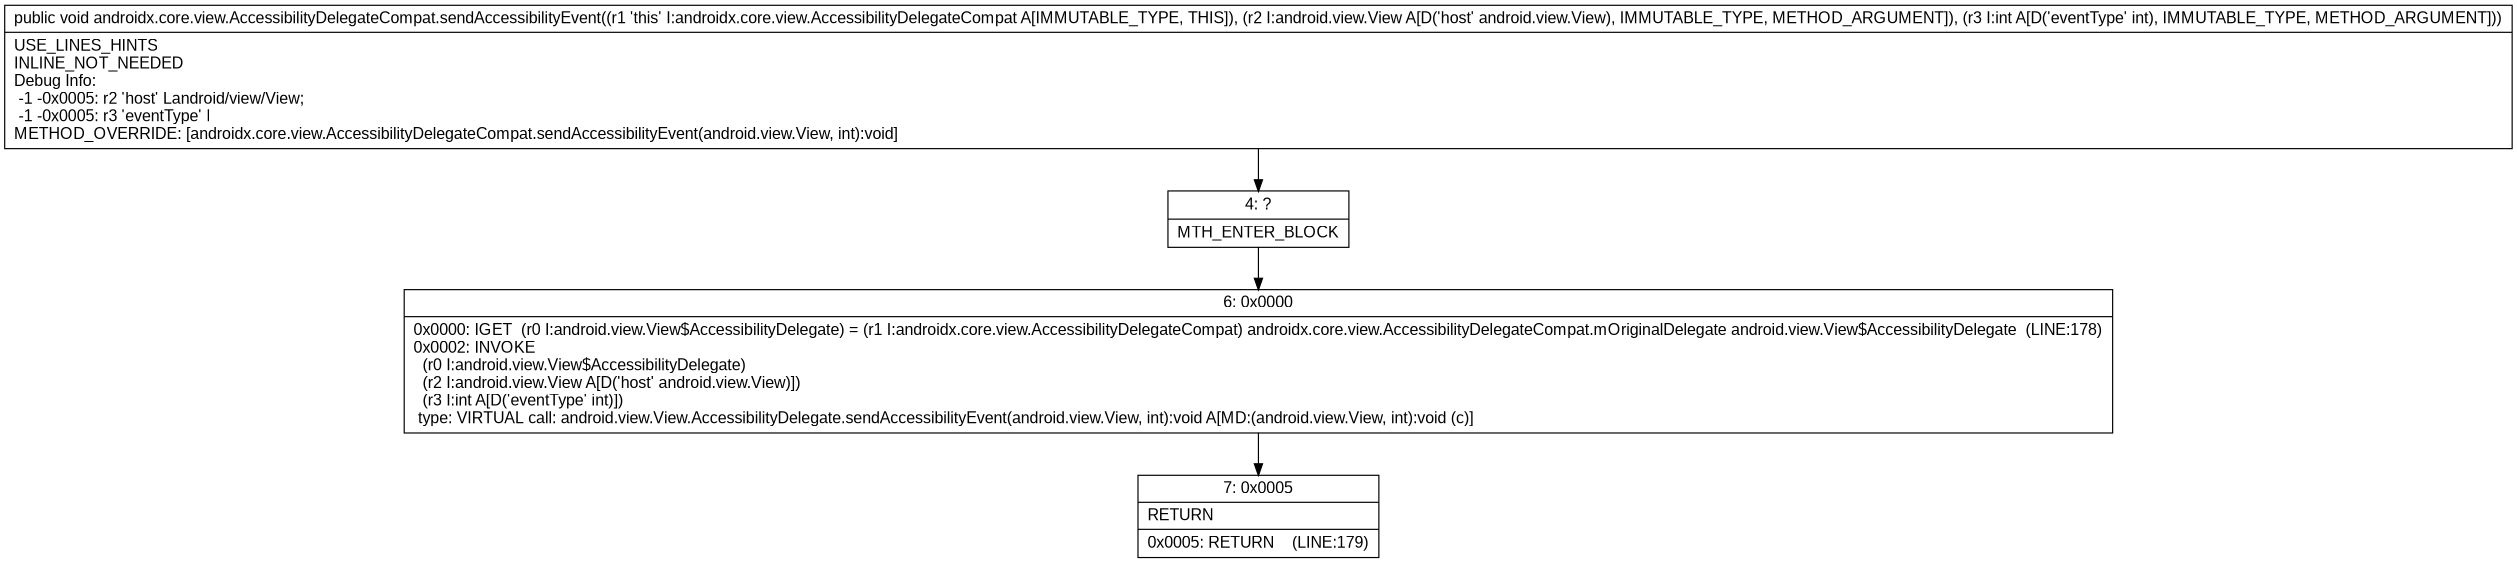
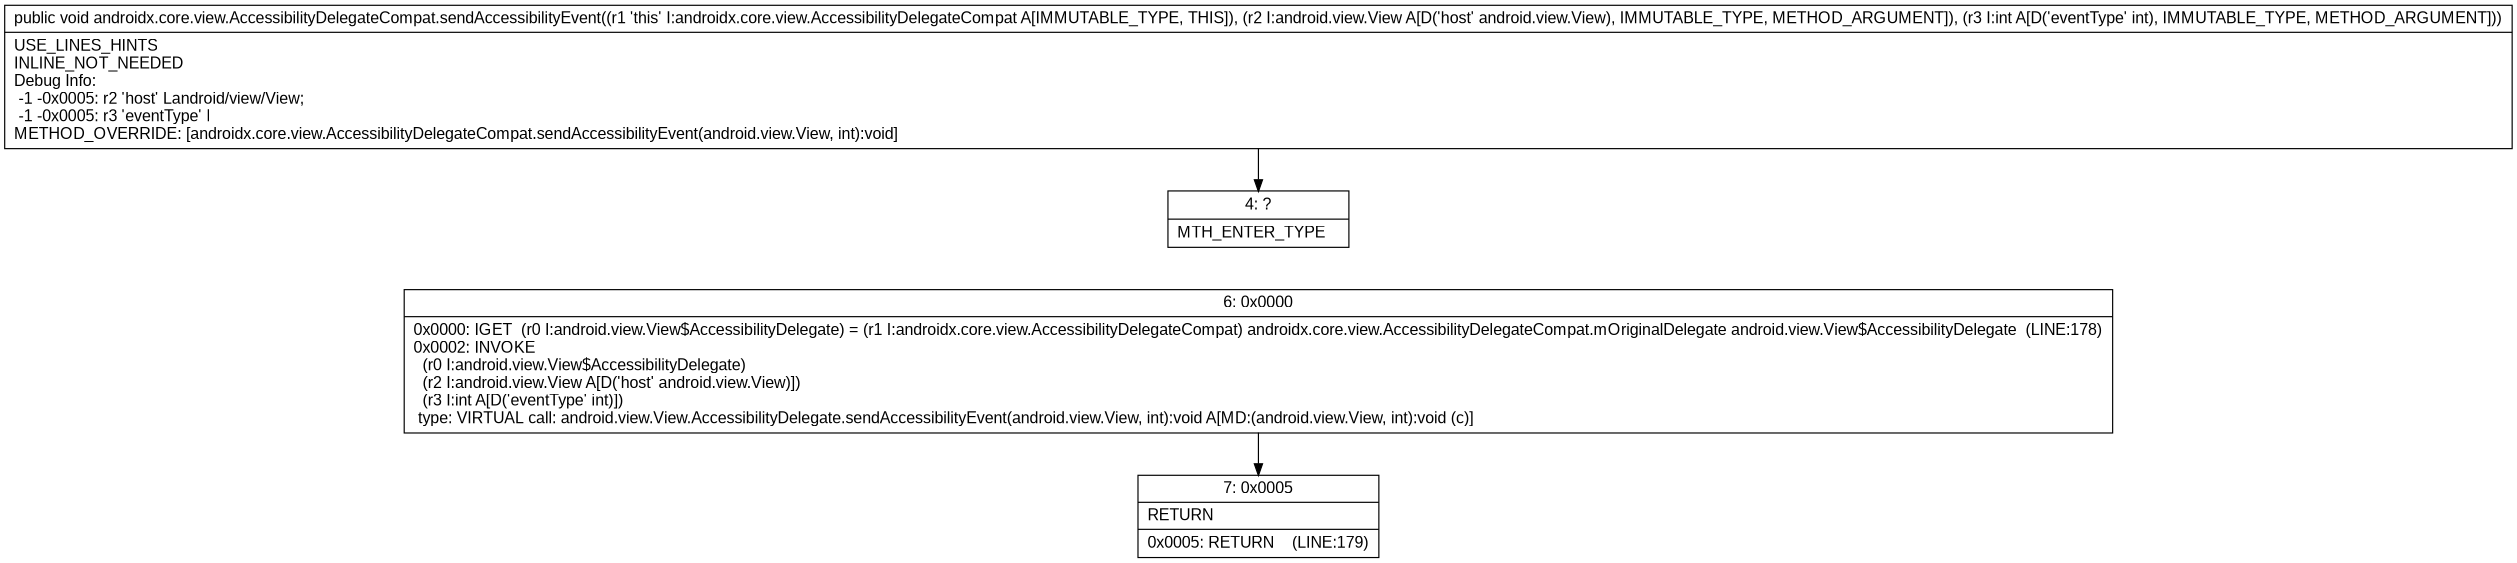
node "4: ?": text "MTH_ENTER_BLOCK" -> "MTH_ENTER_TYPE"
edge "4: ?" -> "6: 0x0000": removed
